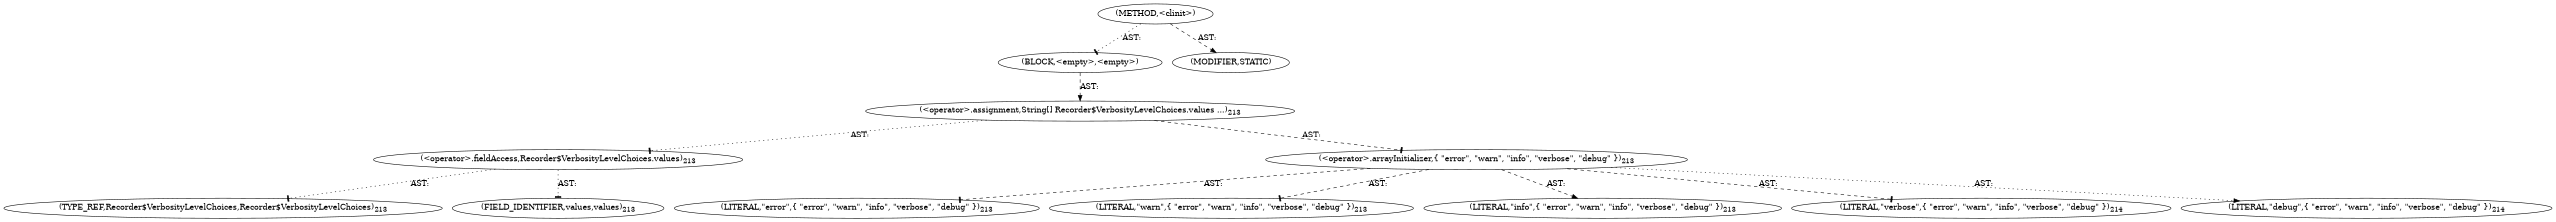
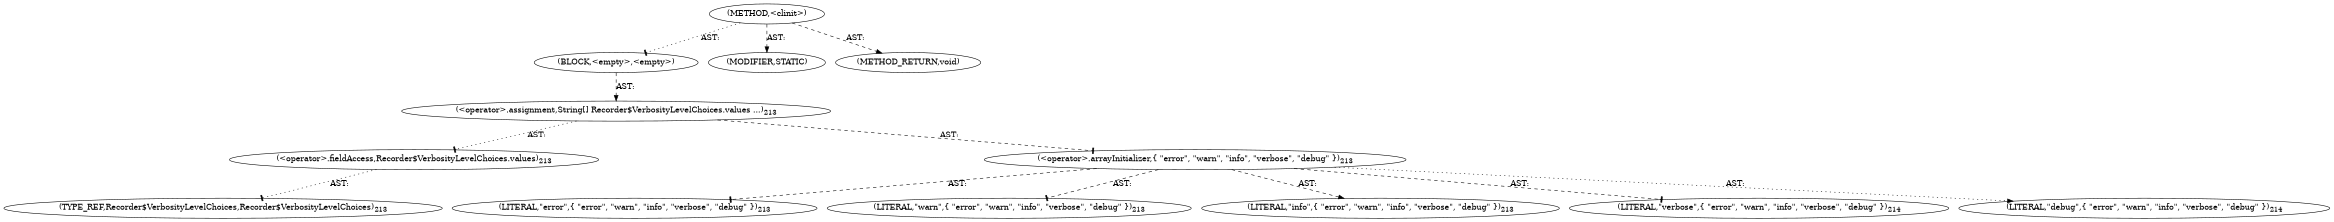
node "(METHOD_RETURN,void)": added
node "(FIELD_IDENTIFIER,values,values)": removed
